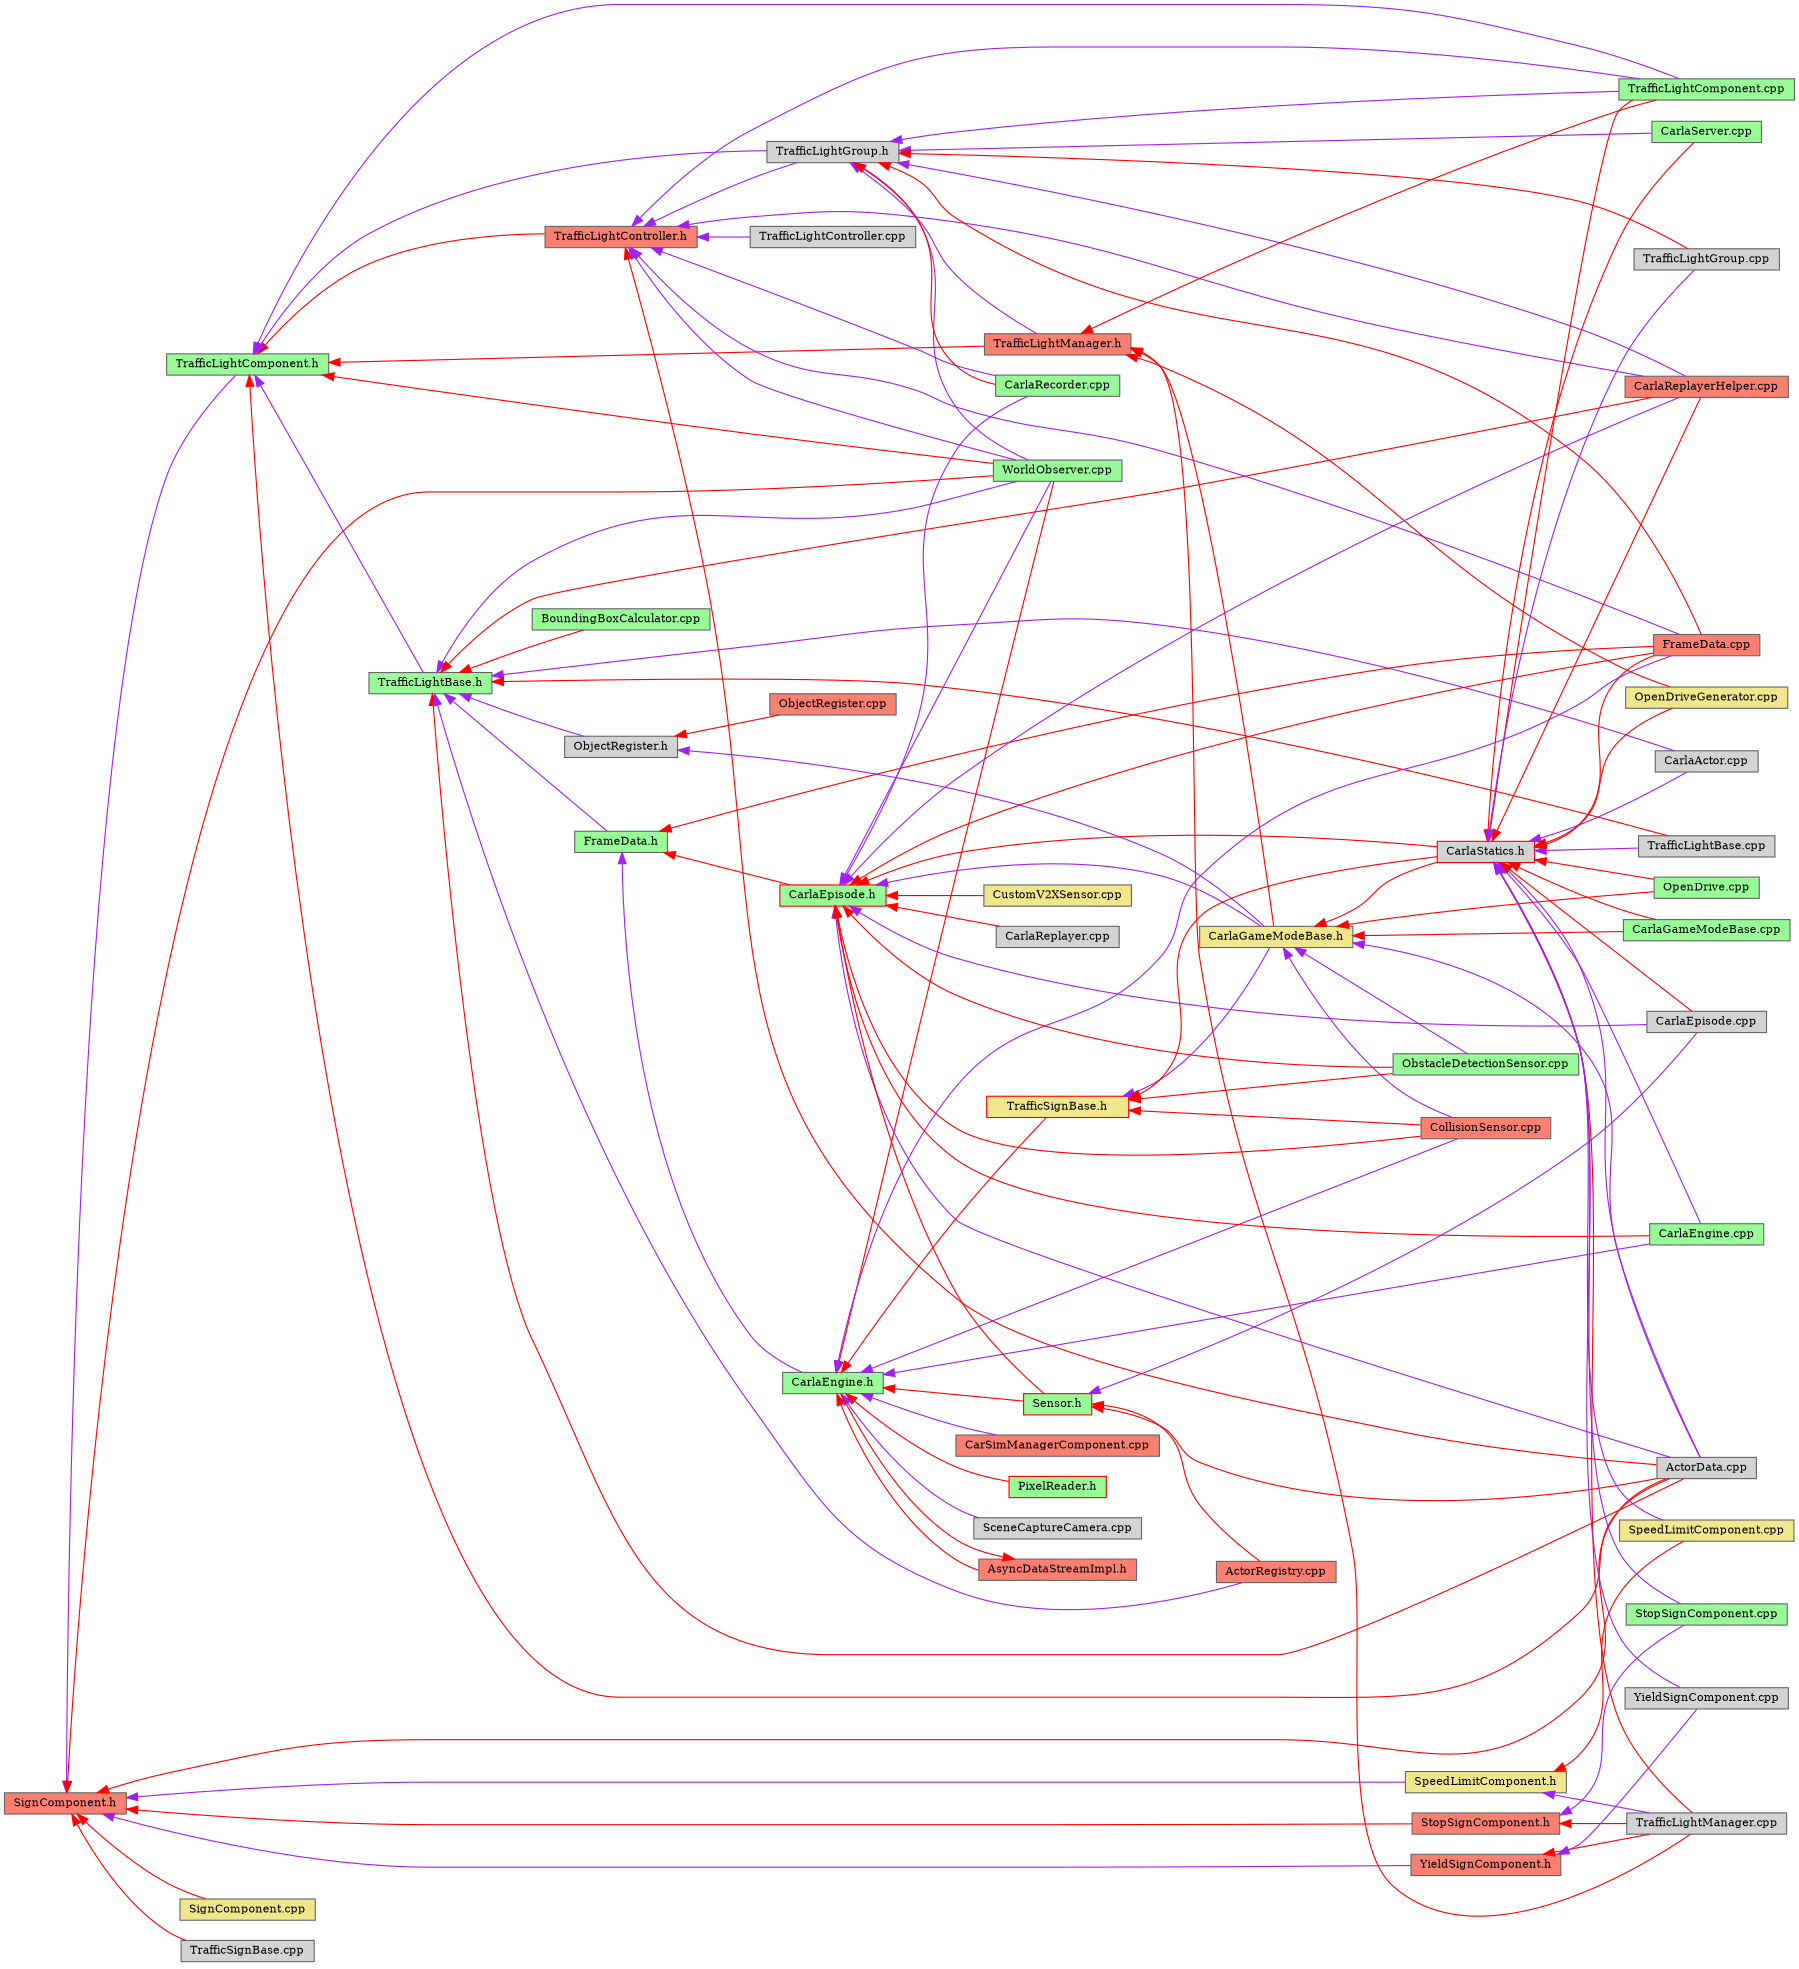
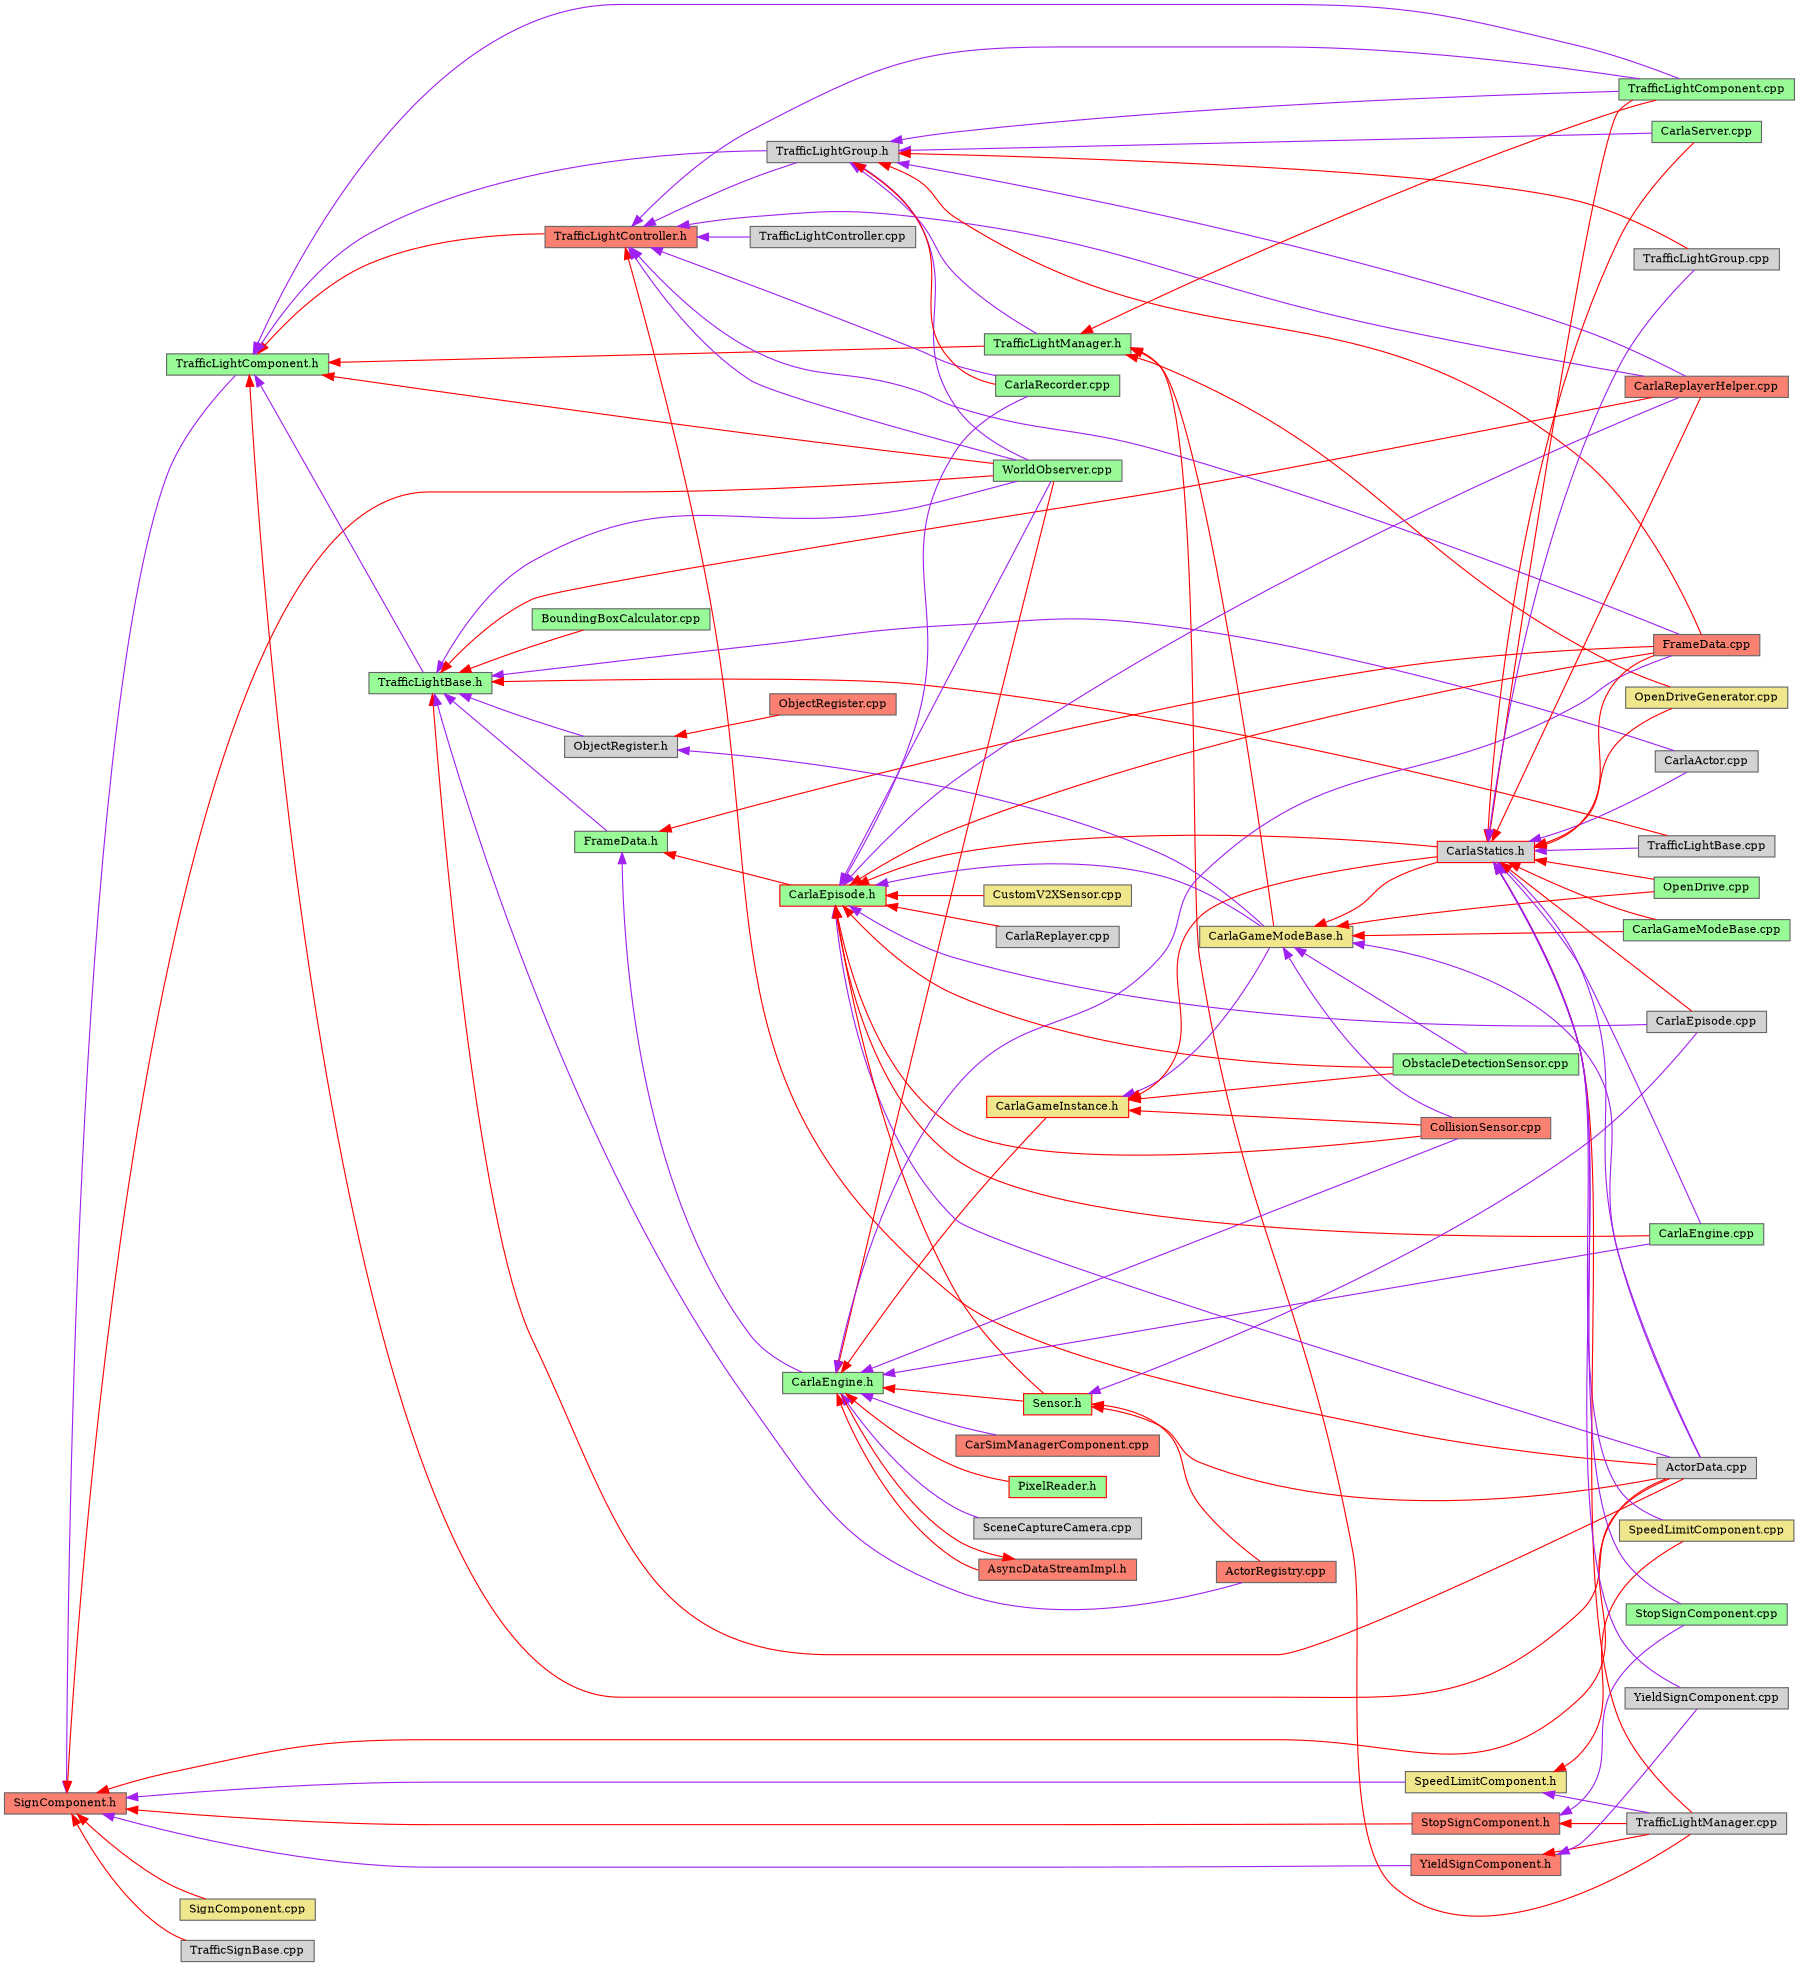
node "TrafficLightManager.h": fillcolor salmon -> palegreen
node "TrafficSignBase.h": label "TrafficSignBase.h" -> "CarlaGameInstance.h"
